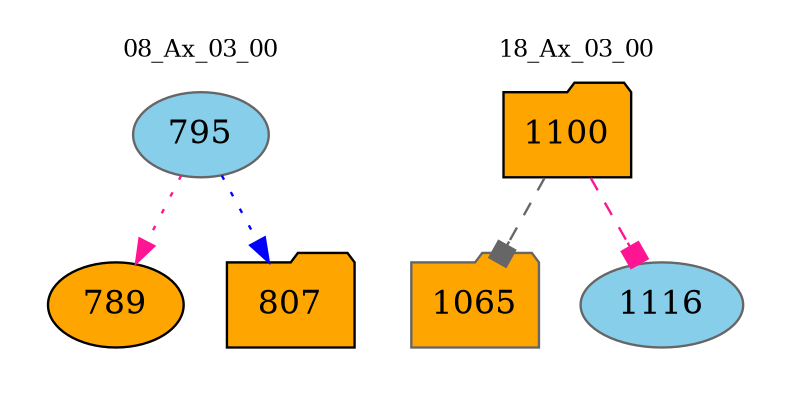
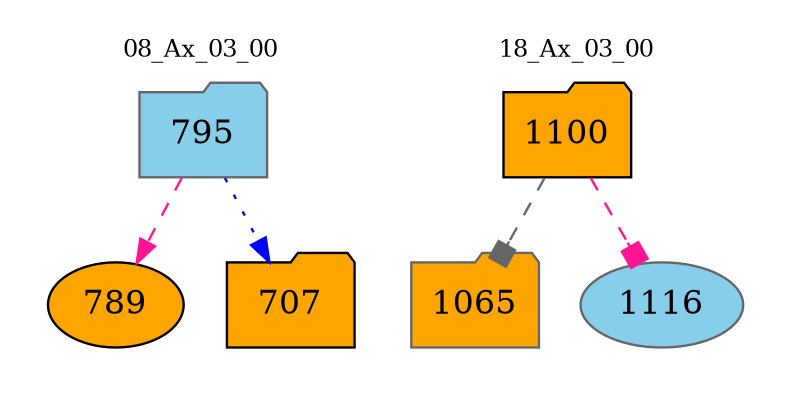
node "795": shape ellipse -> folder
edge "795" -> "789": style dotted -> dashed
node "807": label "807" -> "707"
